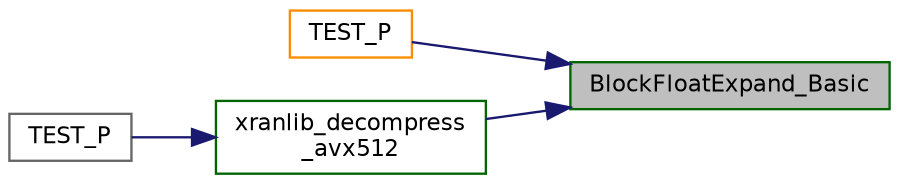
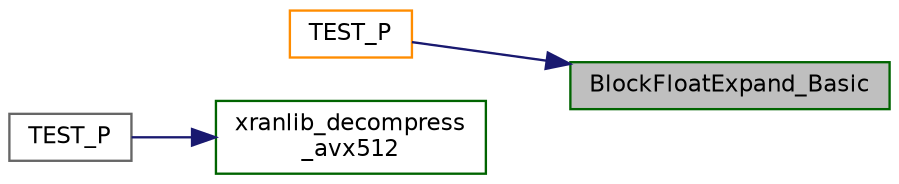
edge "xranlib_decompress _avx512" -> "BlockFloatExpand_Basic": removed
